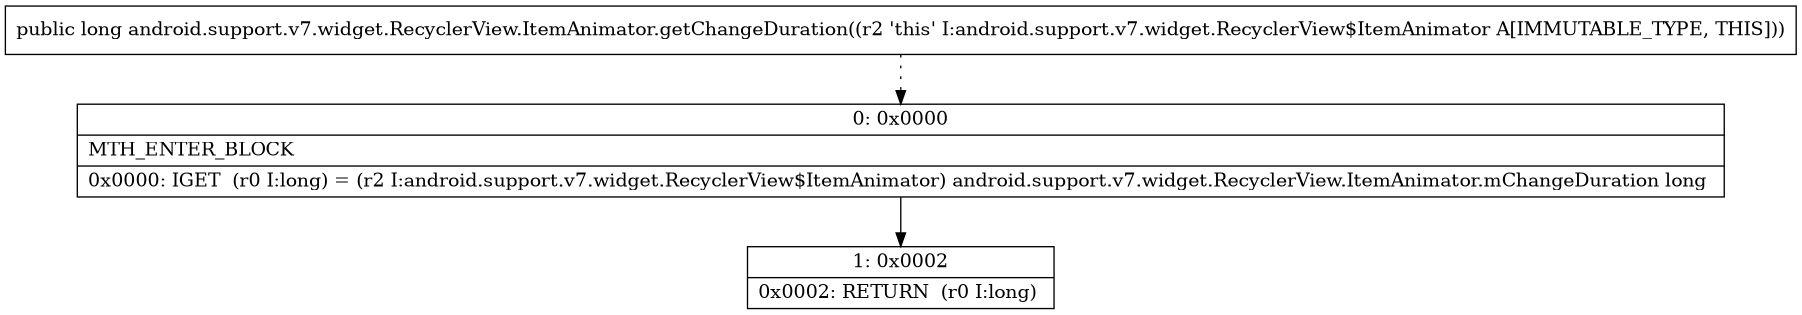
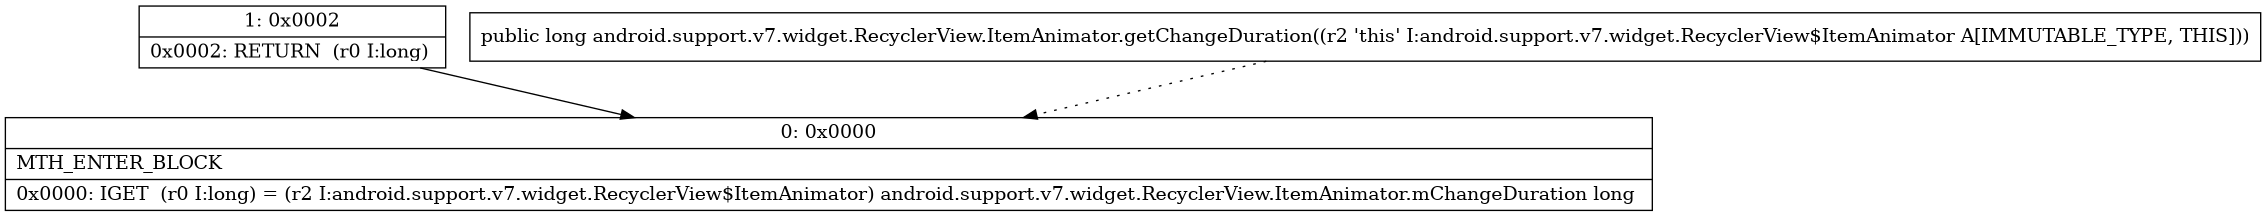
edge "0: 0x0000" -> "1: 0x0002": reversed
